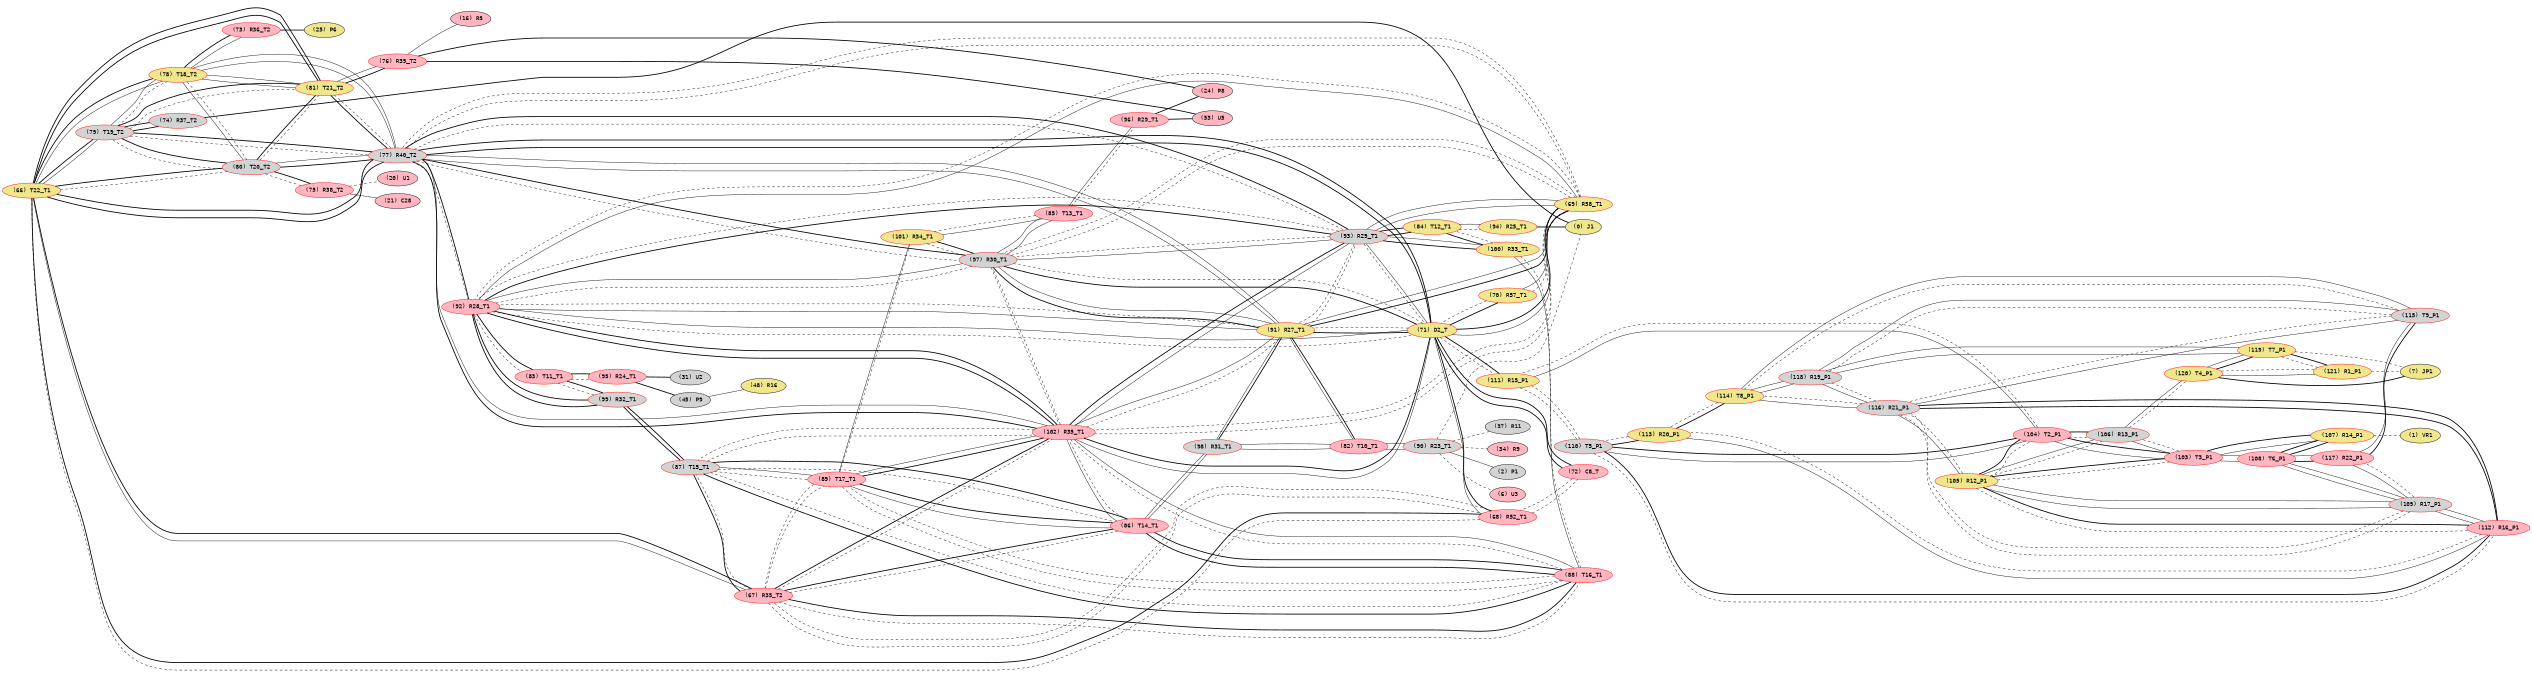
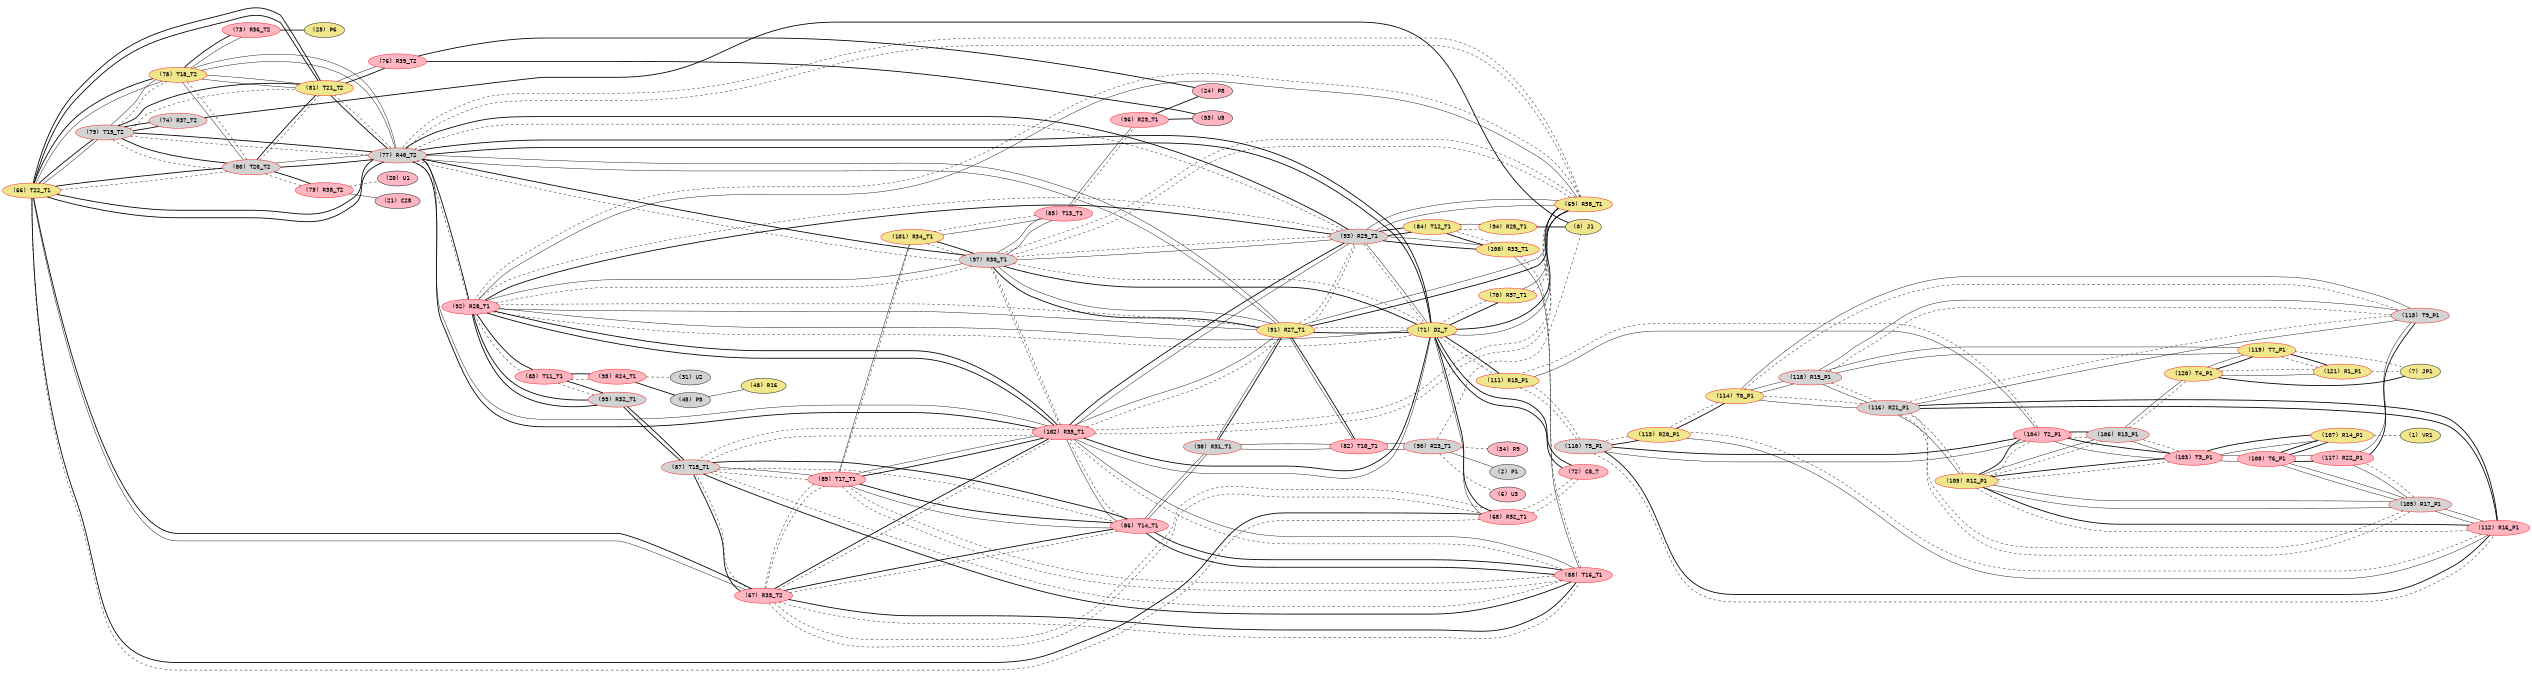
node "(16) R5": removed
edge "(95) R24_T1" -- "(31) U2": style bold -> dashed
node "(37) R11": removed
